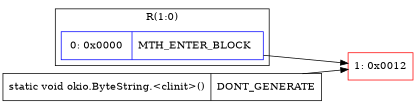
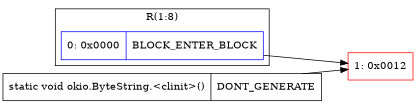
cluster "R(1:0)": label "R(1:0)" -> "R(1:8)"
node "0: 0x0000": text "MTH_ENTER_BLOCK" -> "BLOCK_ENTER_BLOCK"
